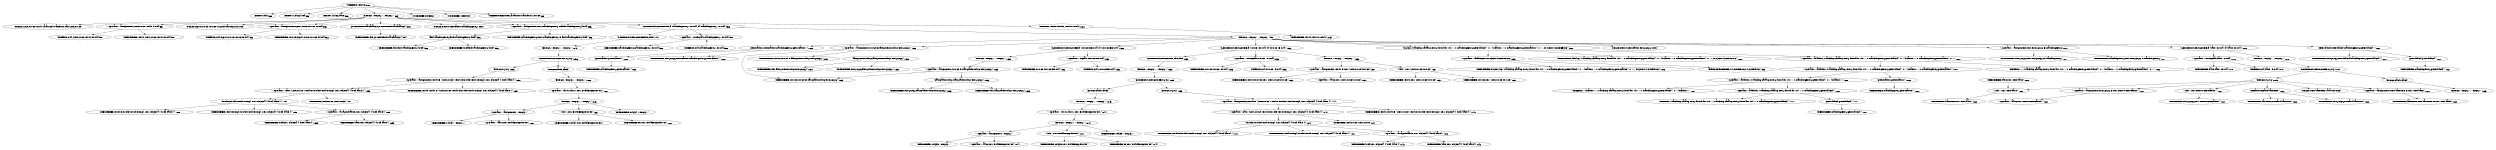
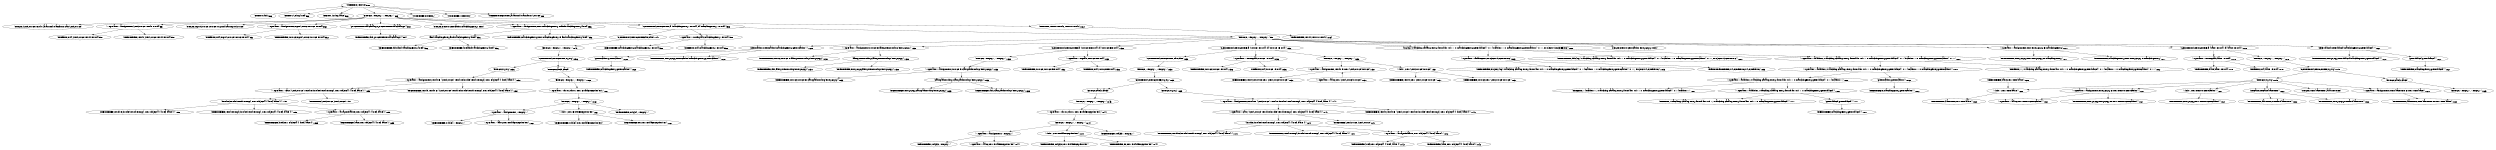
edge "(METHOD,resolve)" -> "(PARAM,this)": reversed
edge "(LITERAL,null,matchingEntry != null)" -> "(<operator>.notEquals,matchingEntry != null)": reversed
edge "(<operator>.assignment,source = filesystemLookup(entryCopy))" -> "(IDENTIFIER,source,source = classpathLookup(entryCopy))": now "(<operator>.assignment,source = filesystemLookup(entryCopy))" -> "(filesystemLookup,filesystemLookup(entryCopy))"
edge "(<operator>.assignment,result = new SAXSource(source))" -> "(<operator>.alloc,new SAXSource(source))": reversed
node "(IDENTIFIER,entryCopy,entryCopy = new ResourceLocation())": added
